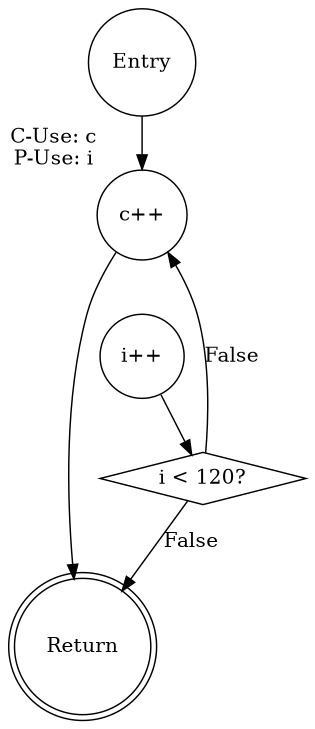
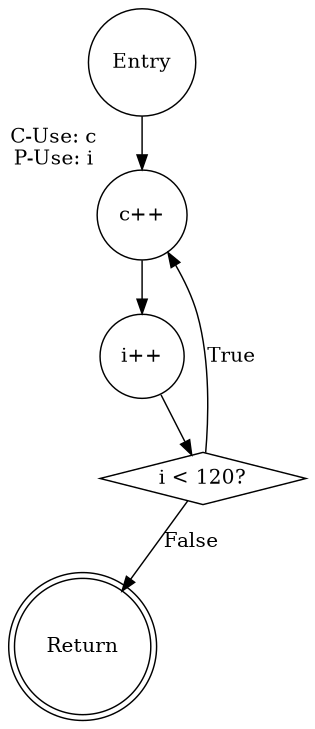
edge "i < 120?" -> "c++ C-Use: c P-Use: i": label "False" -> "True"
edge "c++ C-Use: c P-Use: i" -> "Return": now "c++ C-Use: c P-Use: i" -> "i++"
